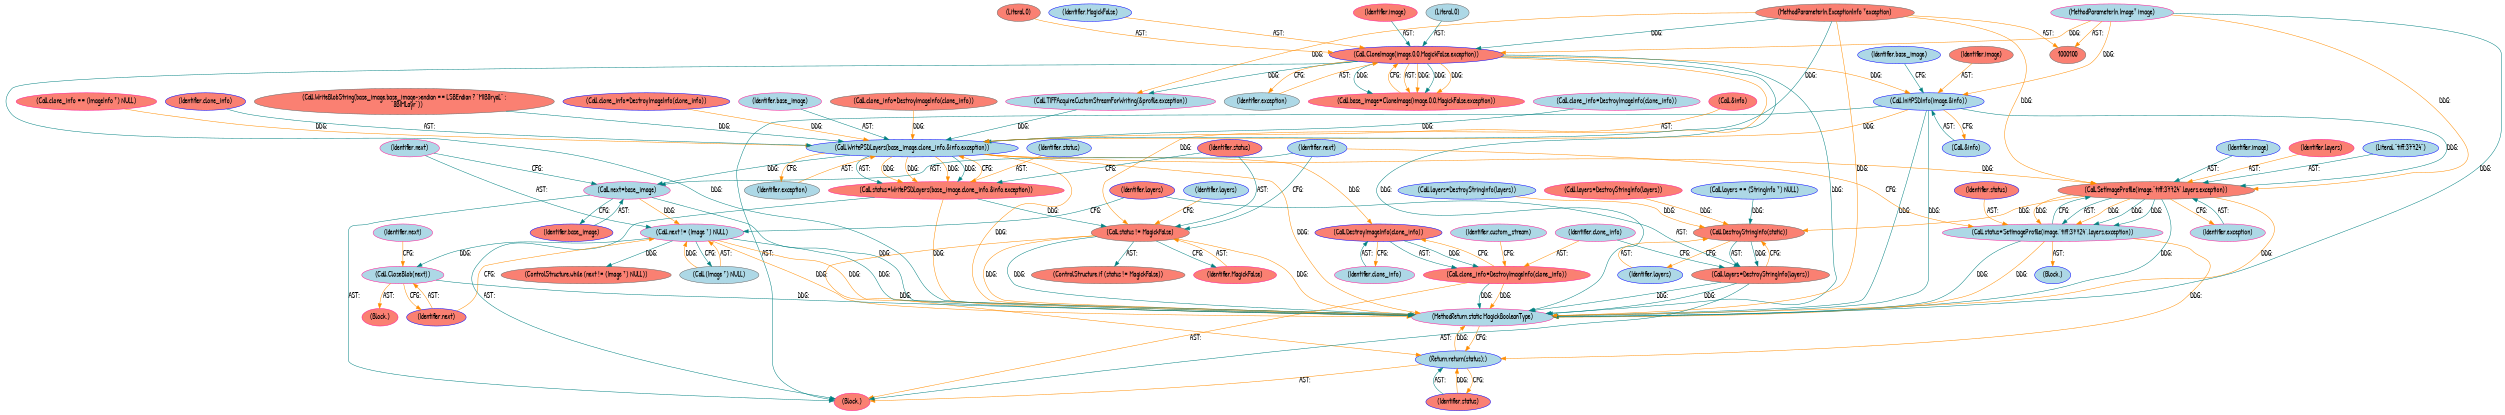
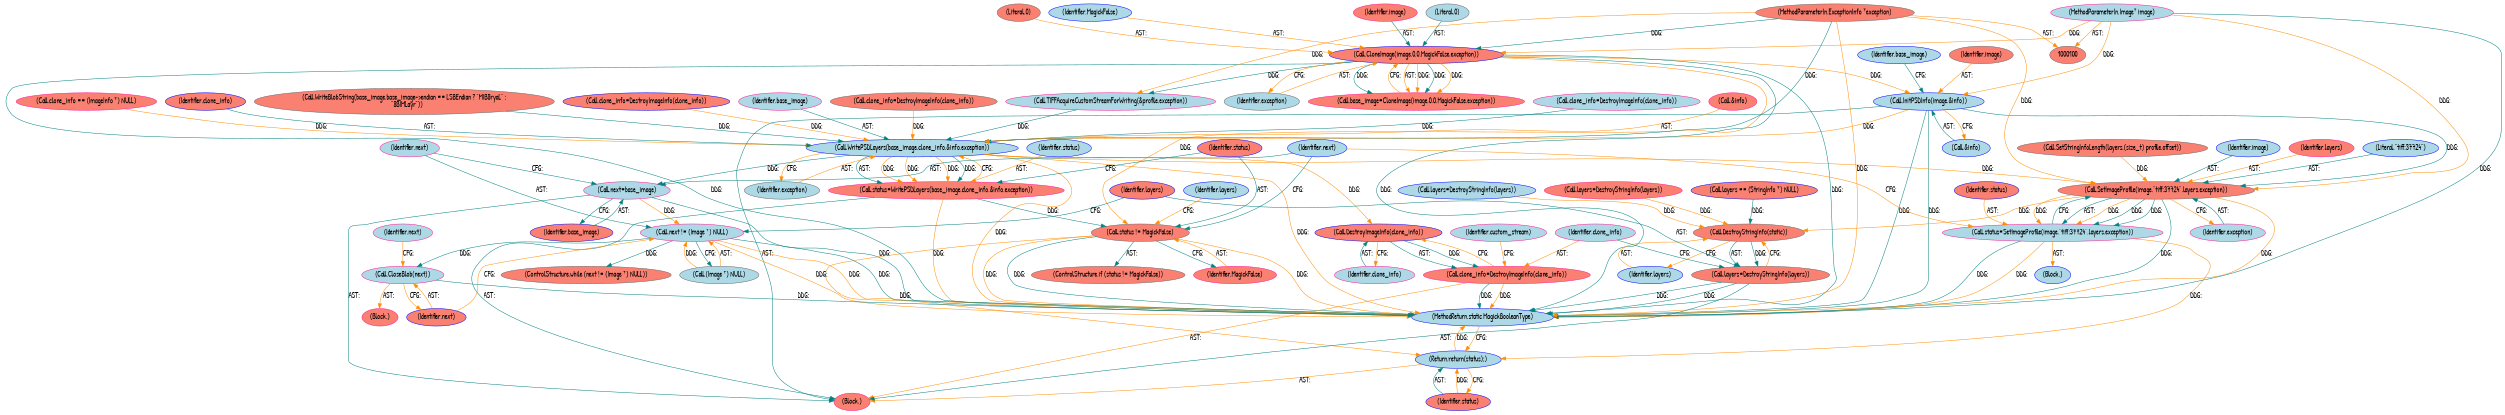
node "(Call,SetStringInfoLength(layers,(size_t) profile.offset))": added
node "(Call,layers == (StringInfo *) NULL)": fillcolor lightblue -> salmon
node "(MethodReturn,static MagickBooleanType)": color deeppink -> blue
